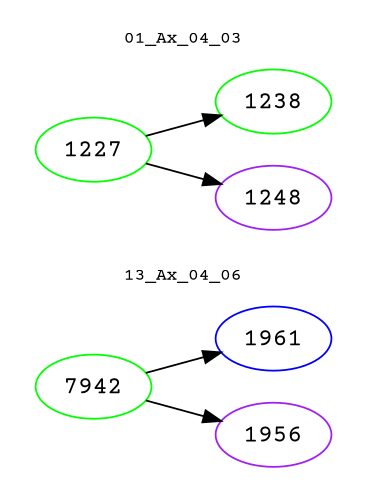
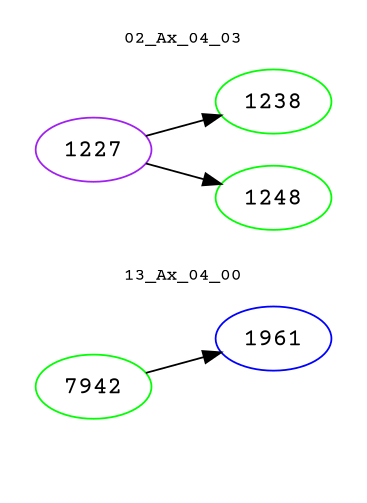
cluster "01_Ax_04_03": label "01_Ax_04_03" -> "02_Ax_04_03"
node "1227": color green -> purple
node "1248": color purple -> green
cluster "13_Ax_04_06": label "13_Ax_04_06" -> "13_Ax_04_00"
node "1956": removed
